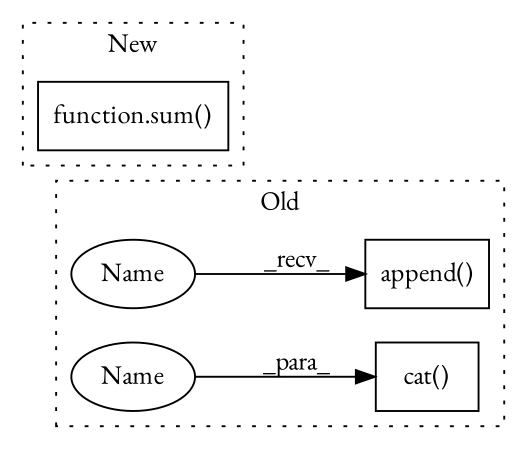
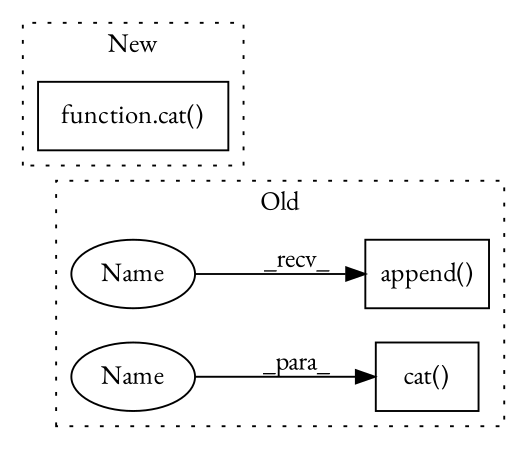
node "function.sum()": label "function.sum()" -> "function.cat()"
